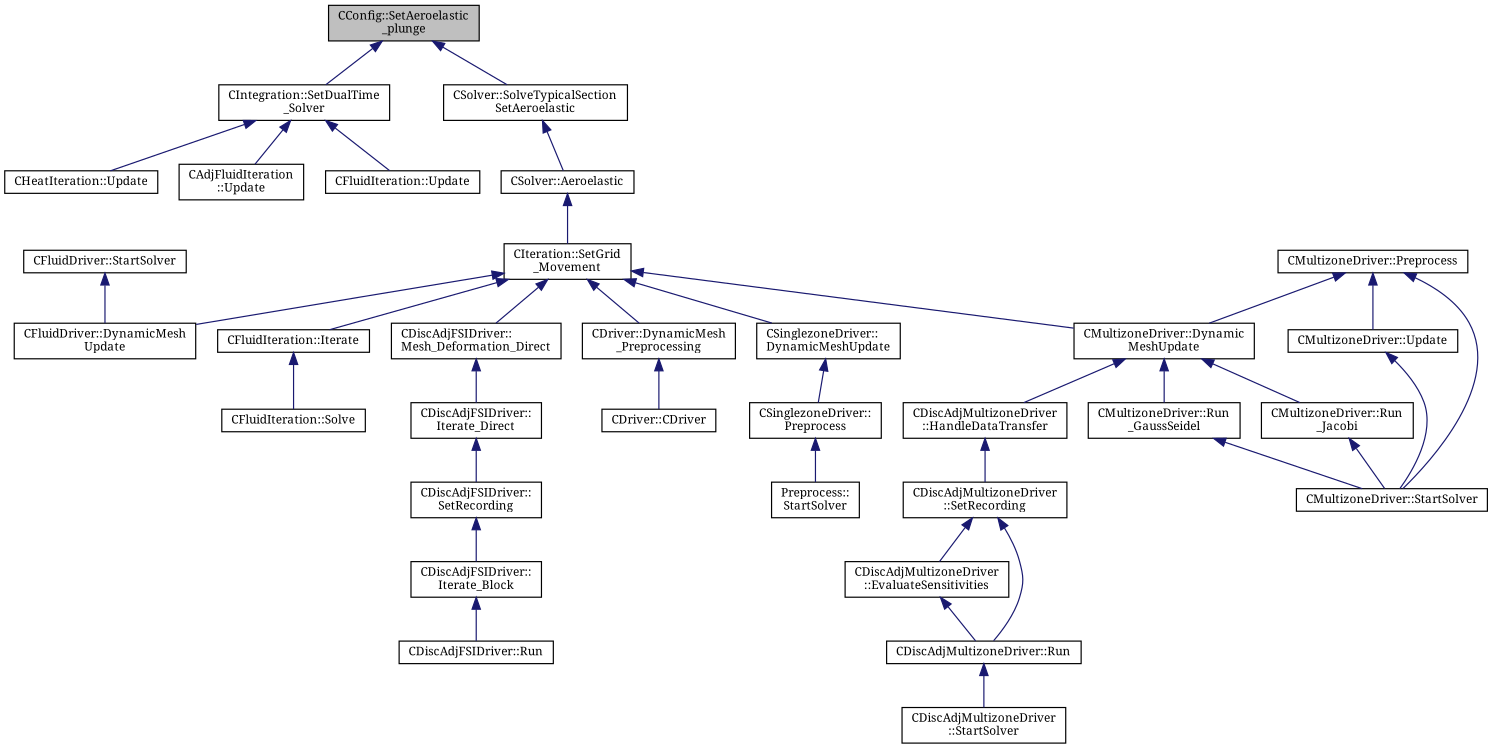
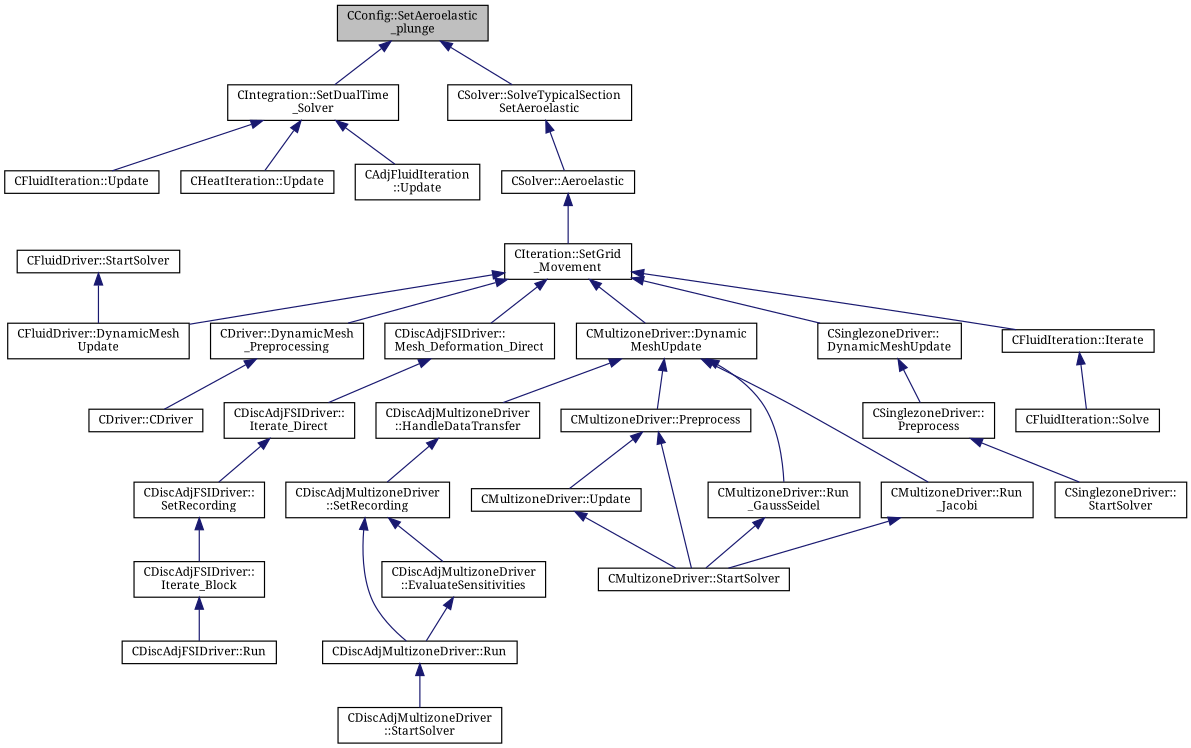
edge "CMultizoneDriver::Dynamic MeshUpdate" -> "CMultizoneDriver::Preprocess": reversed
node "Preprocess:: StartSolver": label "Preprocess:: StartSolver" -> "CSinglezoneDriver:: StartSolver"
